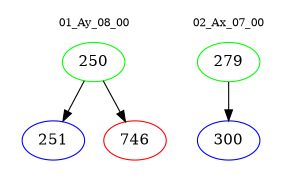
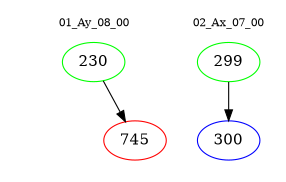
node "250": label "250" -> "230"
node "279": label "279" -> "299"
node "251": removed
node "746": label "746" -> "745"
